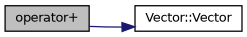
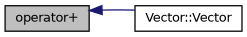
edge "operator+" -> "Vector::Vector": reversed
